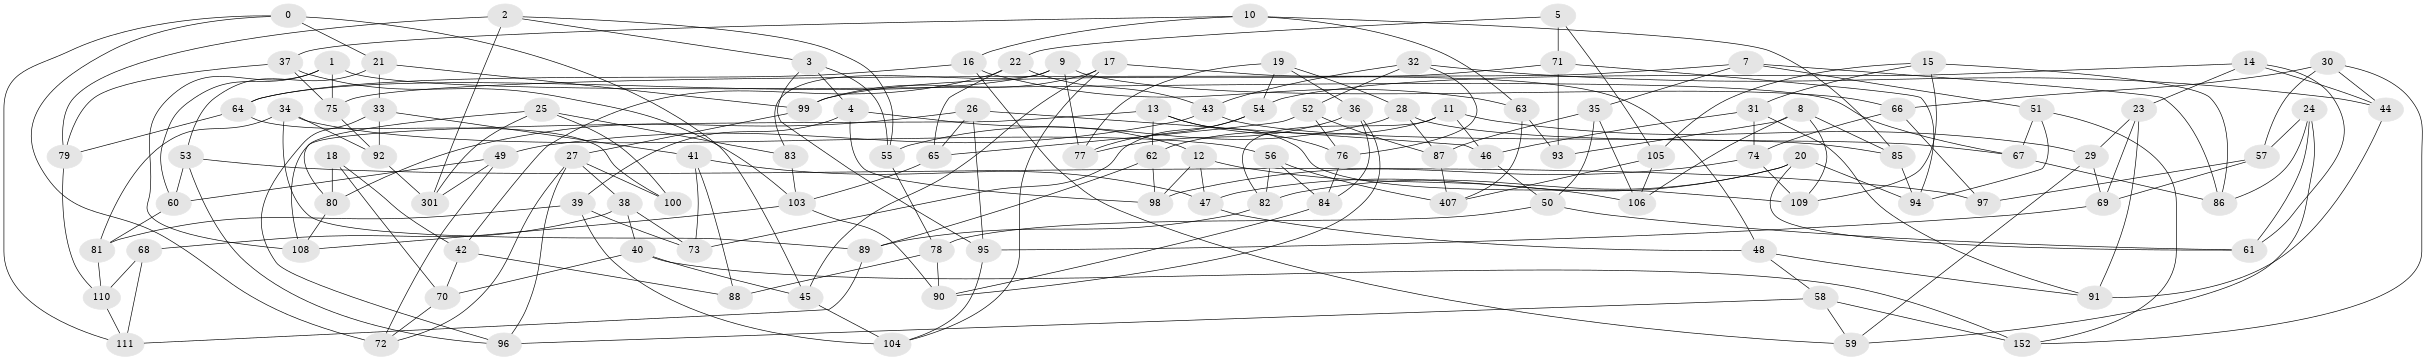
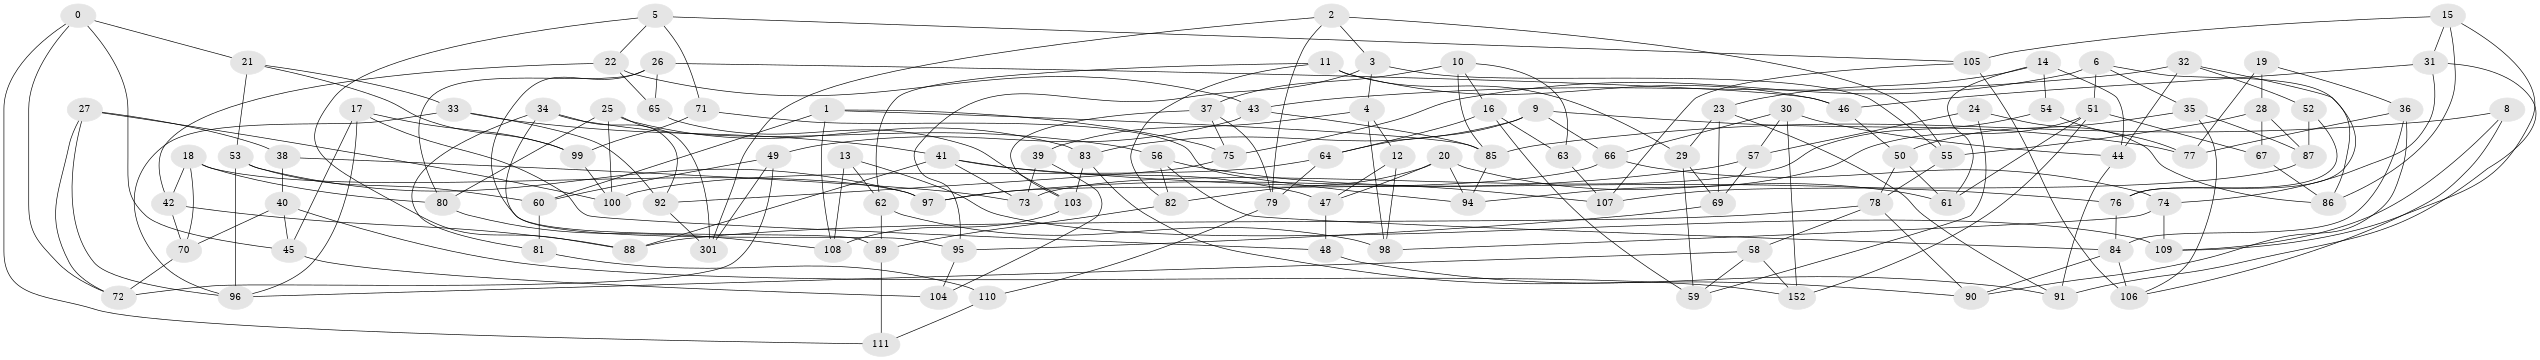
node "7": label "7" -> "6"
edge "1" -- "67": now "1" -- "85"
edge "19" -- "54": removed
edge "5" -- "88": added
edge "99" -- "27": now "99" -- "100"
edge "13" -- "76": now "41" -- "76"
edge "52" -- "65": removed
node "93": removed
edge "18" -- "97": added
edge "12" -- "106": now "84" -- "106"
edge "24" -- "61": now "51" -- "61"
node "407": label "407" -> "107"
edge "39" -- "81": removed
edge "17" -- "104": now "17" -- "96"
edge "103" -- "90": now "83" -- "90"
node "68": removed
edge "48" -- "58": now "78" -- "58"
